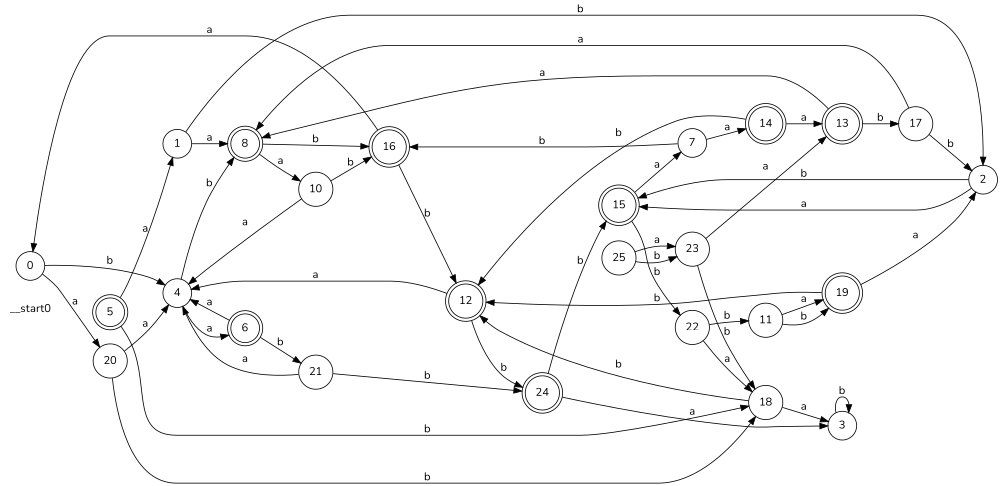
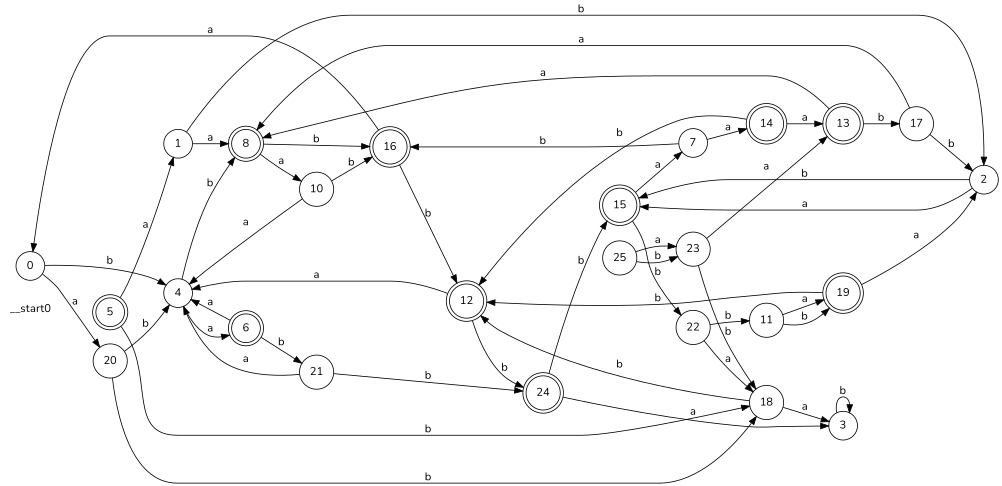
edge "20" -> "4": label "a" -> "b"
